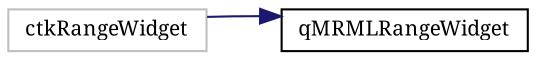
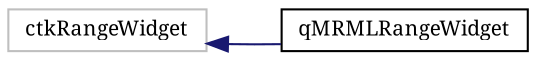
edge "ctkRangeWidget" -> "qMRMLRangeWidget": reversed
